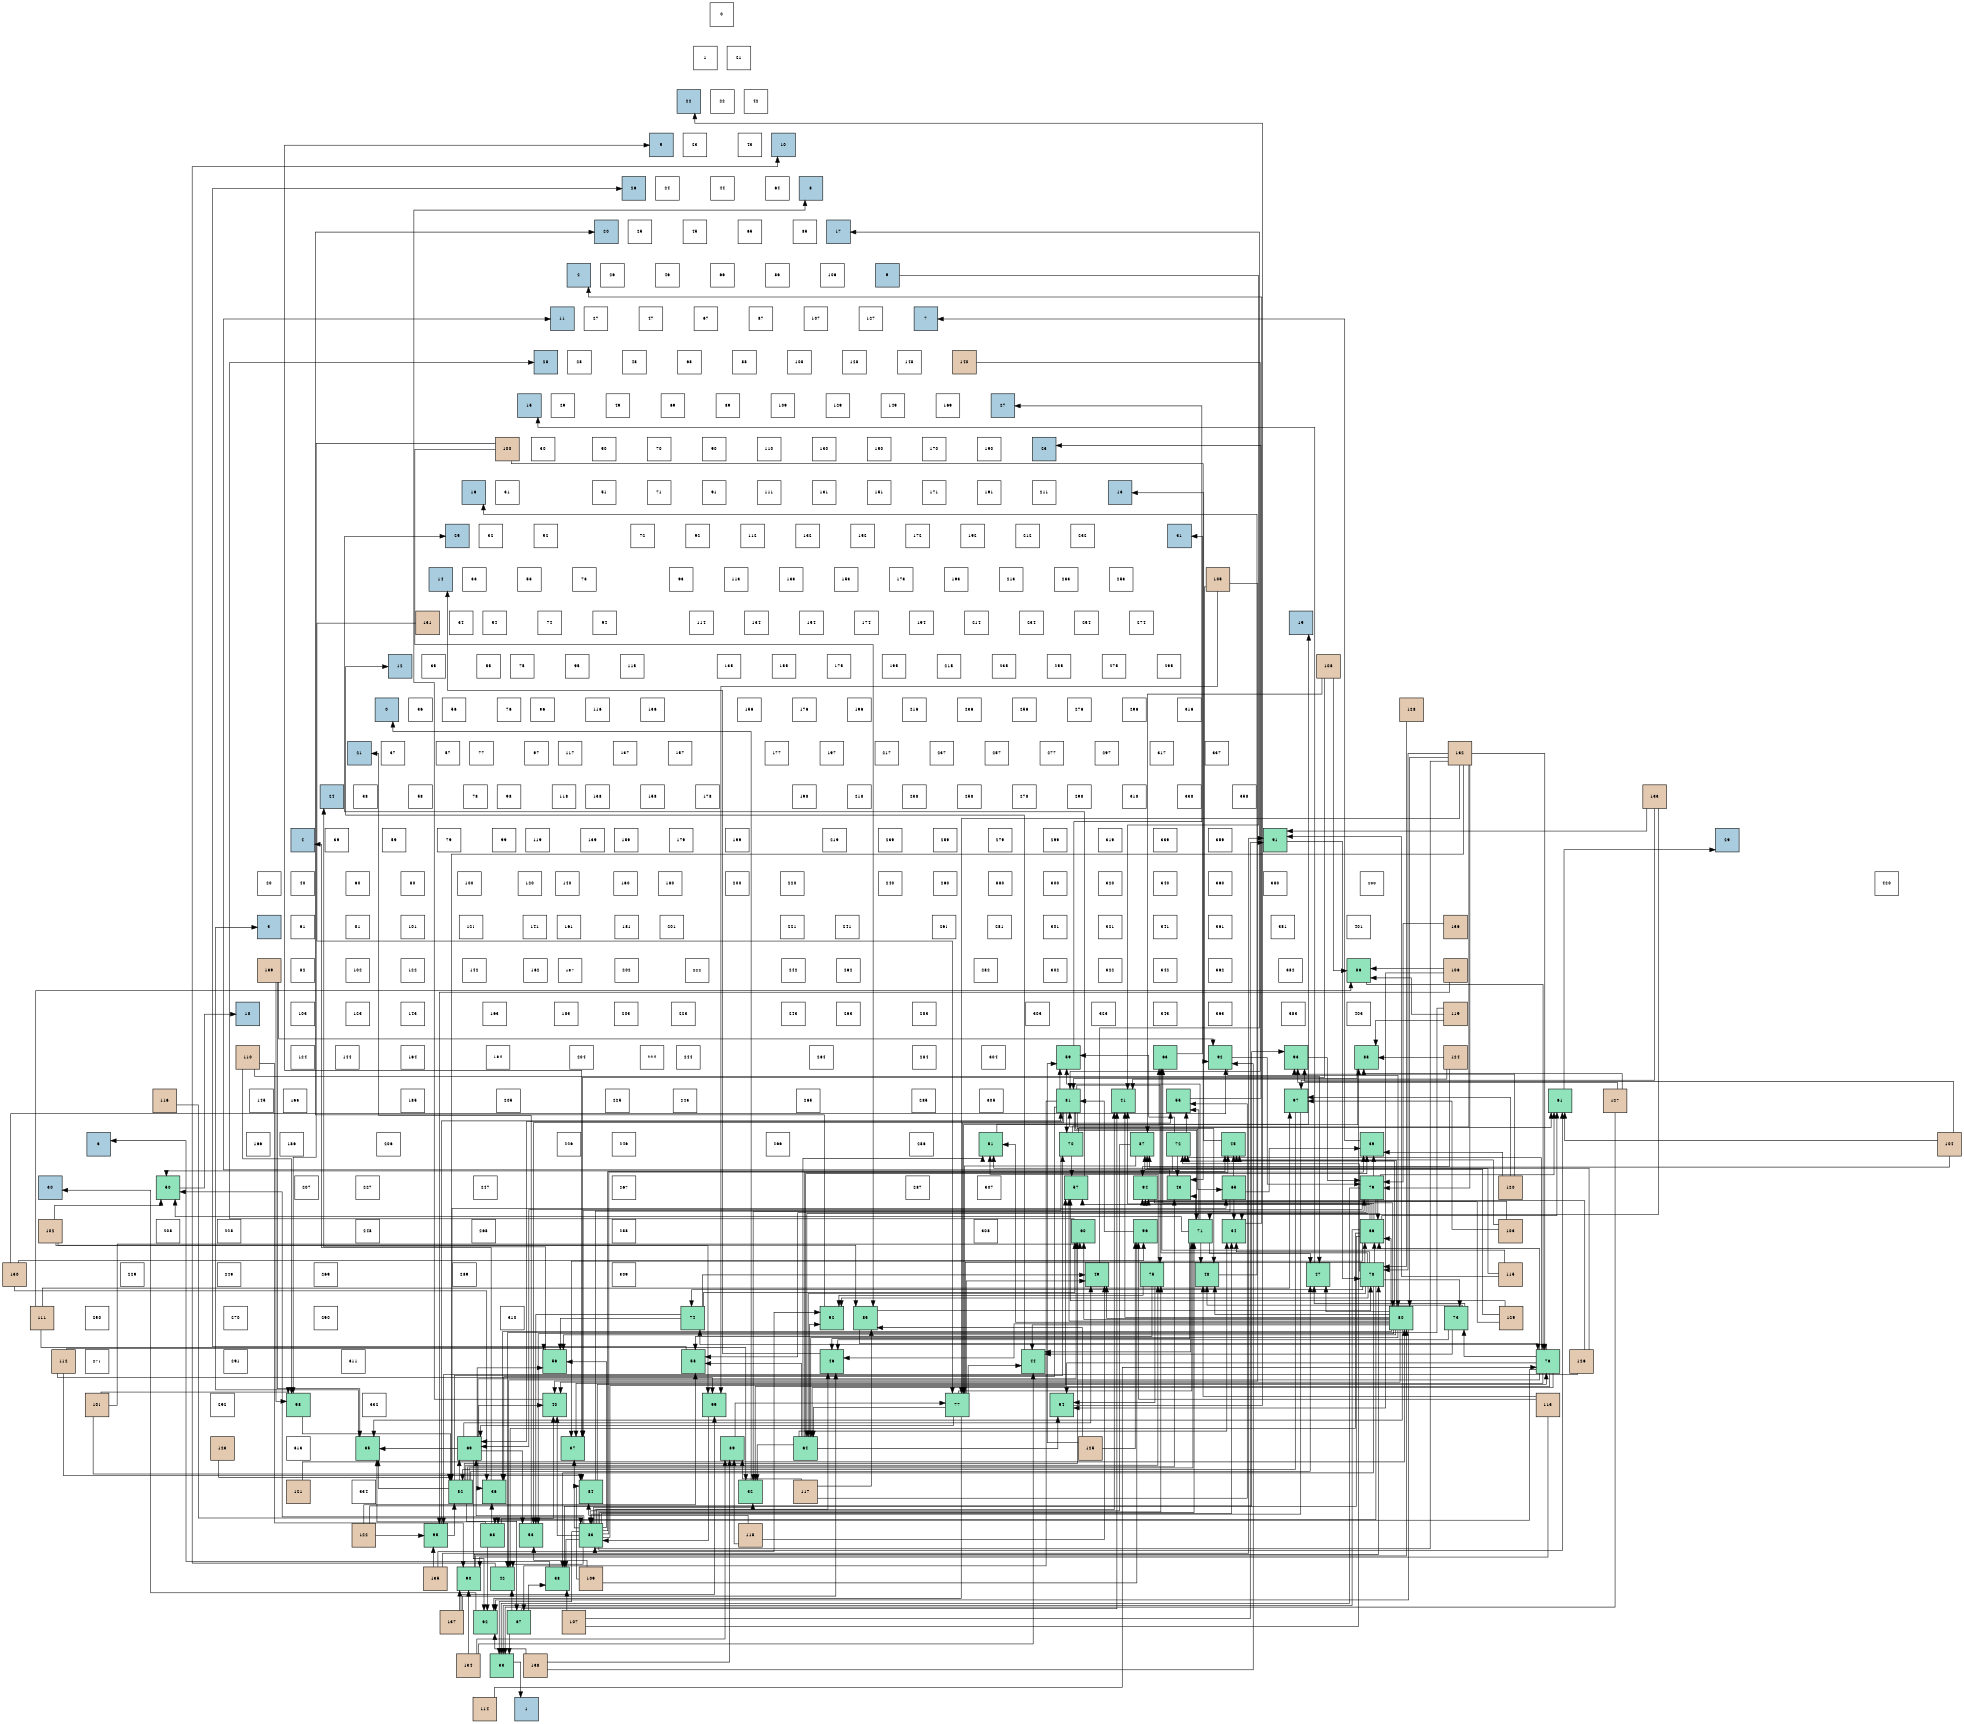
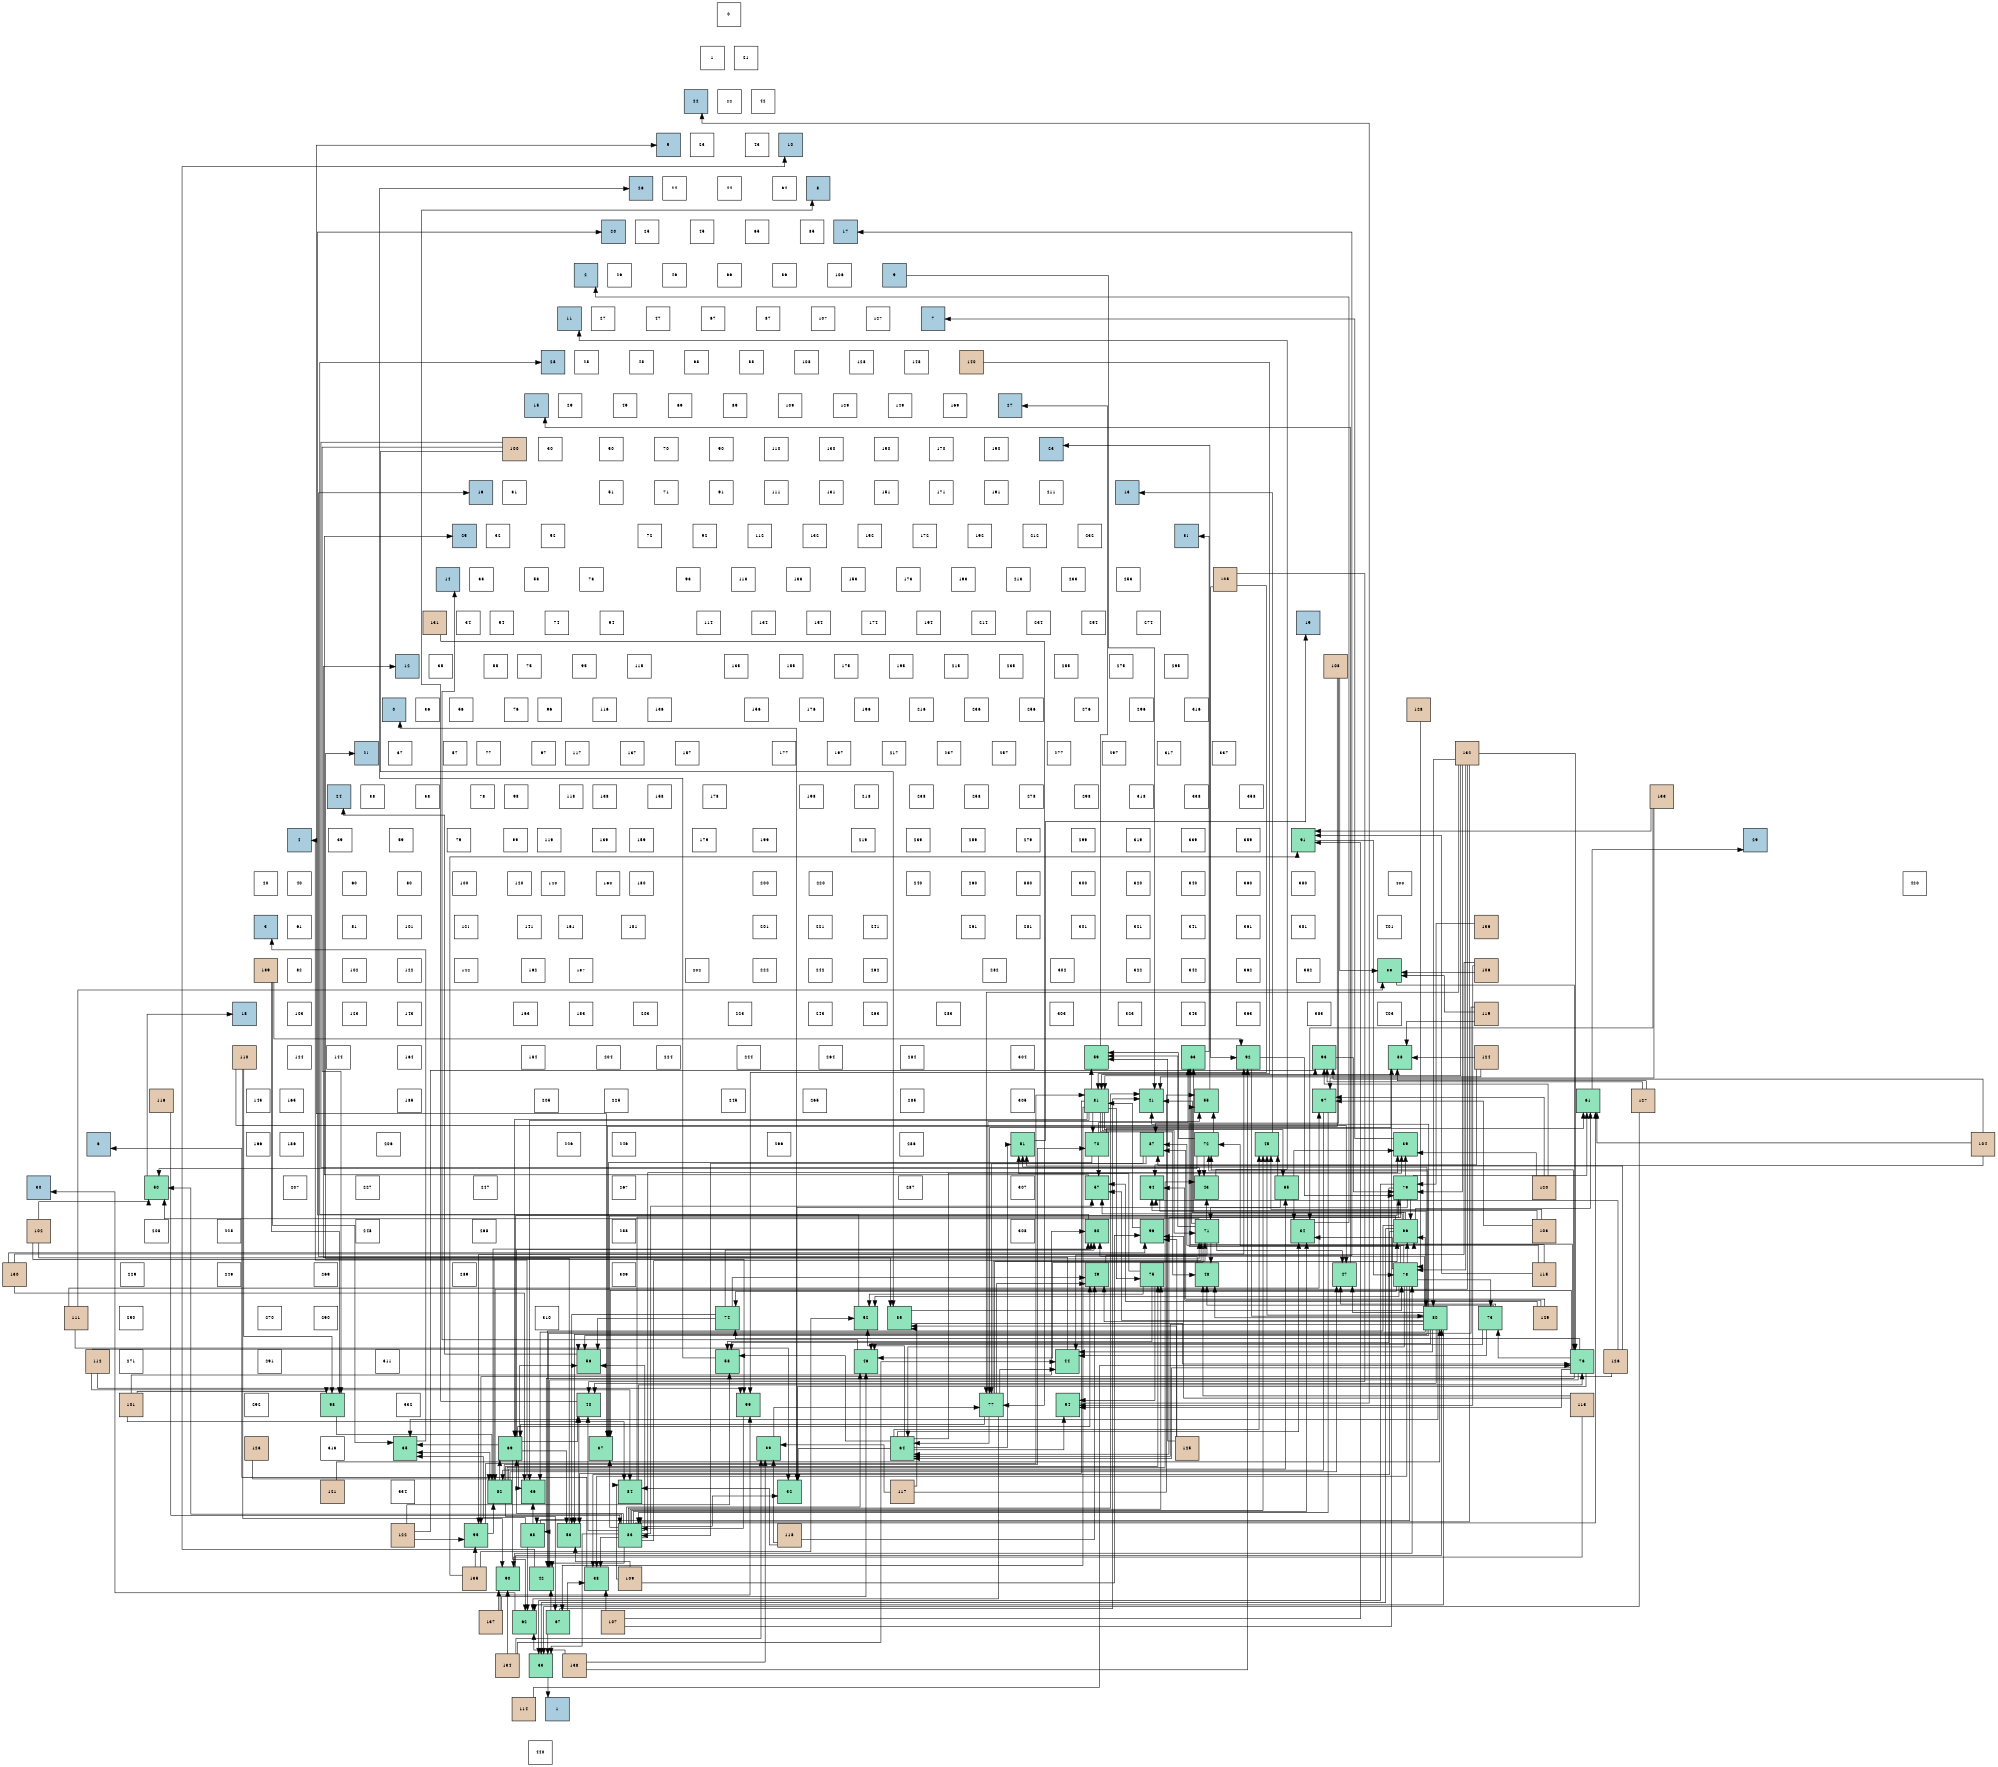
node "440": added
